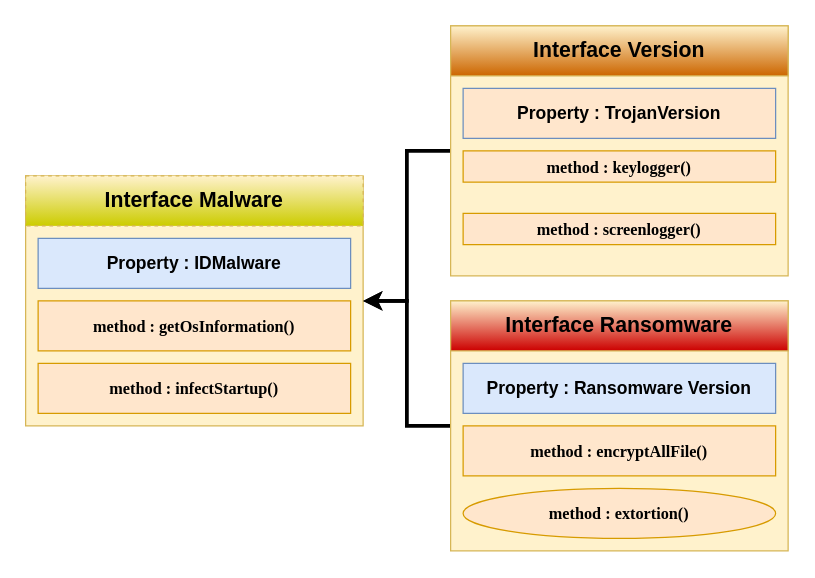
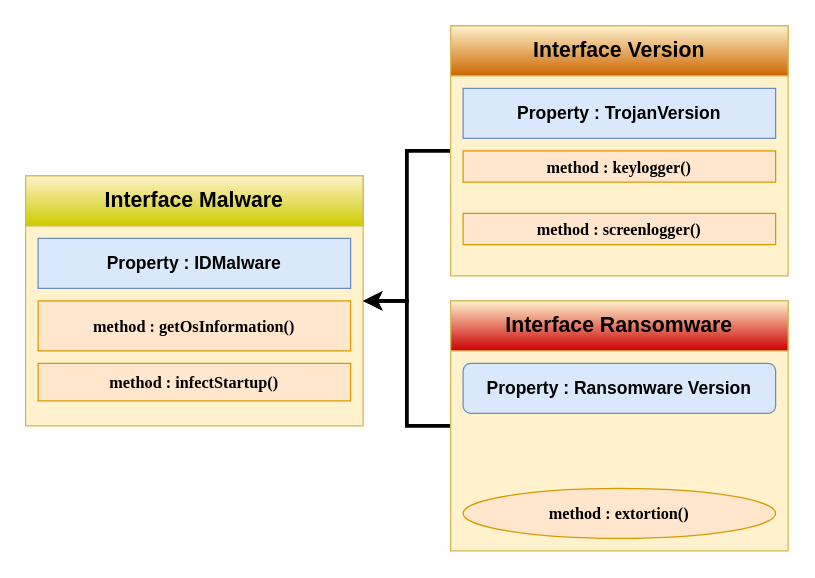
node "Property : TrojanVersion": fillcolor #ffe6cc -> #dae8fc
node "Interface Malware": style dashed -> solid
node "method : infectStartup()": size 313x50 -> 313x38
node "Property : Ransomware Version": shape rectangle -> rounded rectangle
node "method : encryptAllFile()": removed
